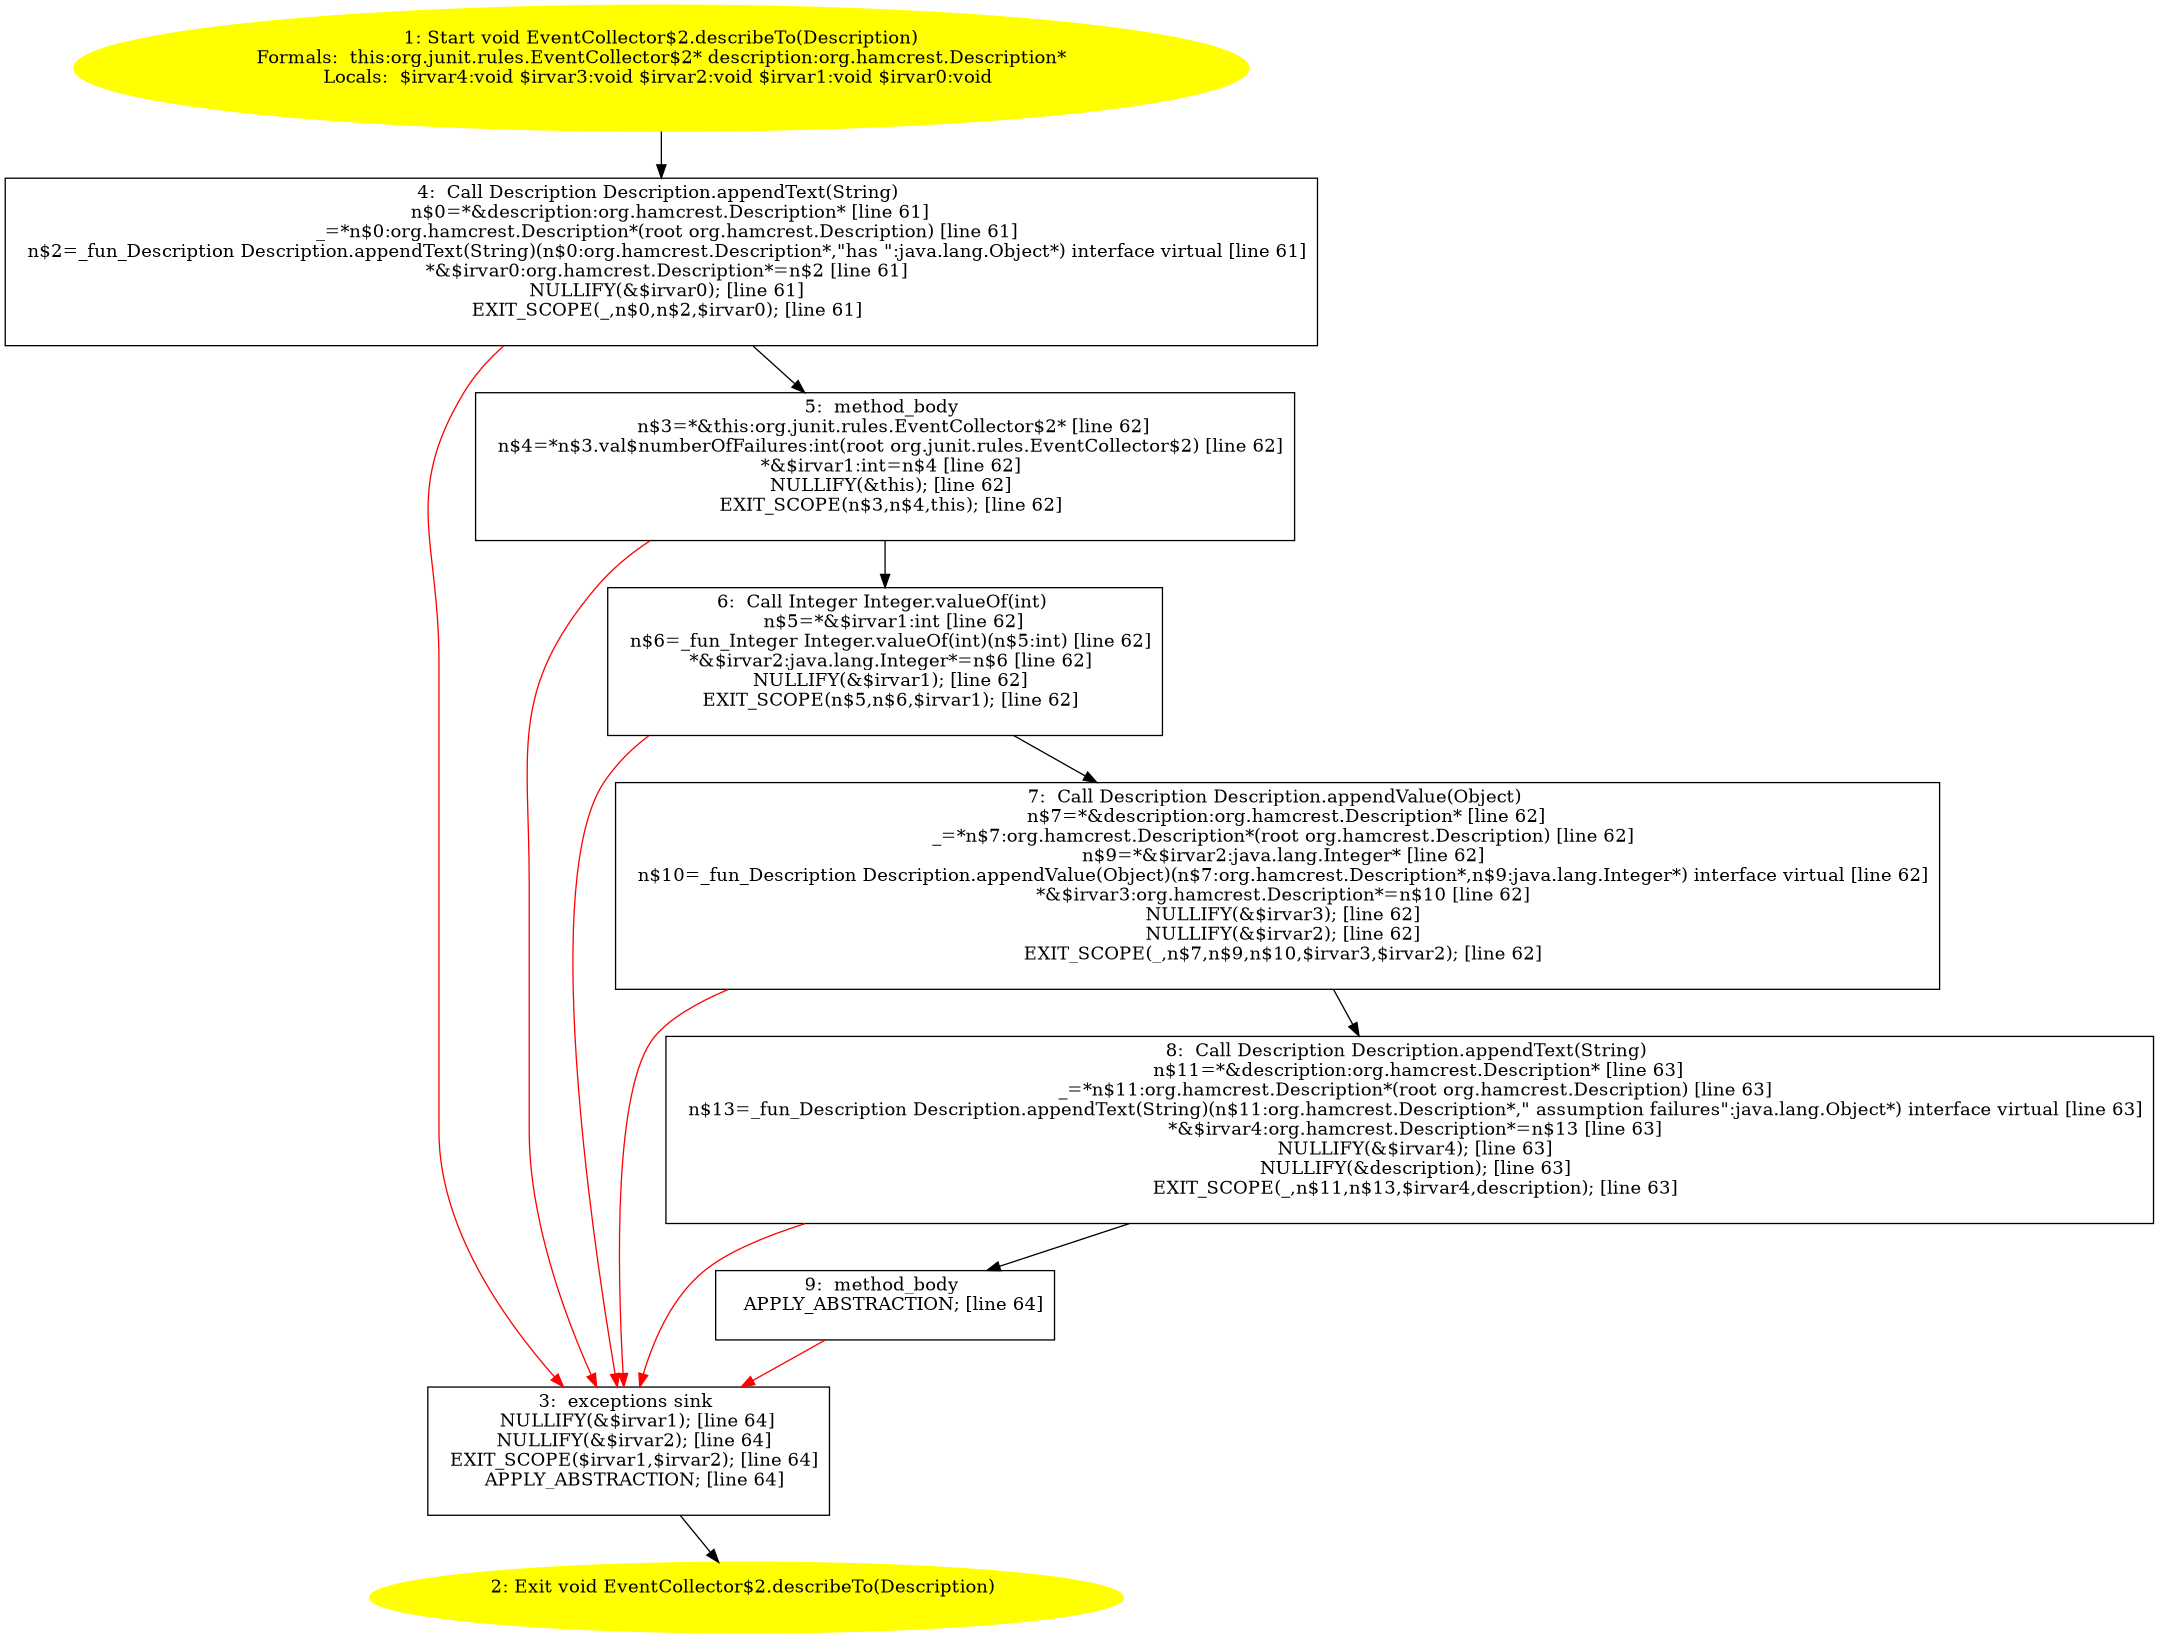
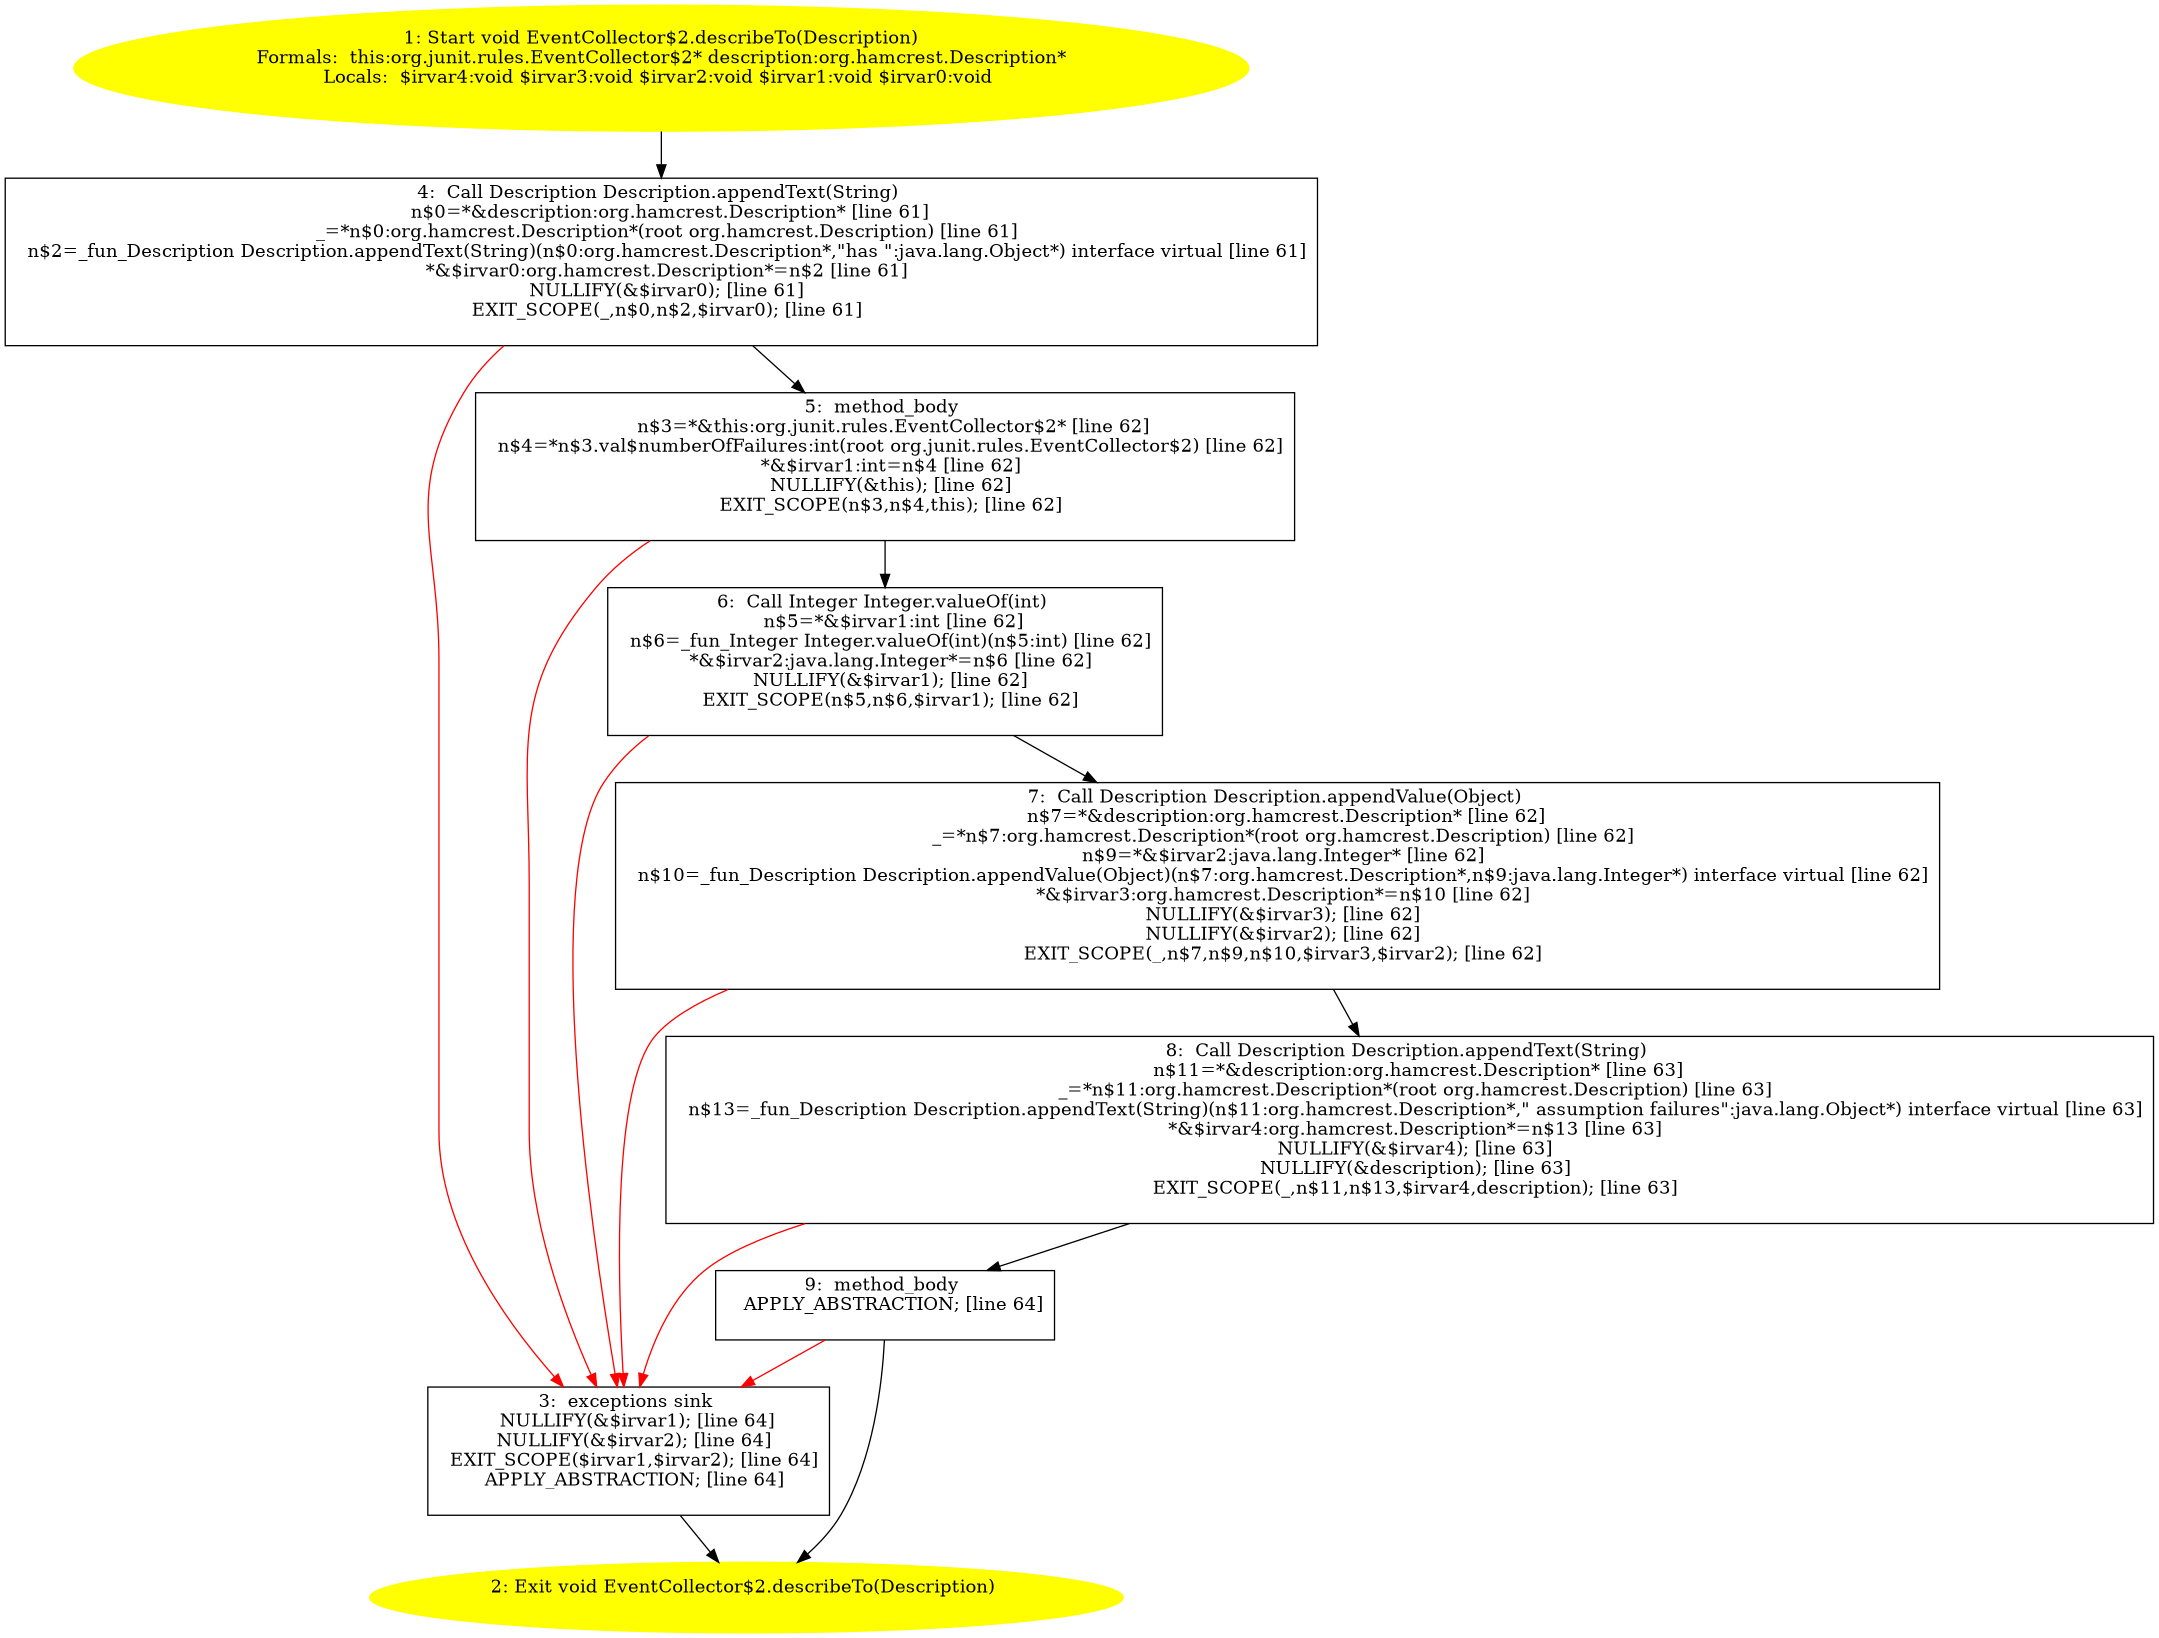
edge "9:  method_body APPLY_ABSTRACTION; [line 64]" -> "2: Exit void EventCollector$2.describeTo(Description)": added
